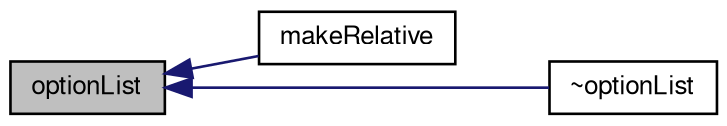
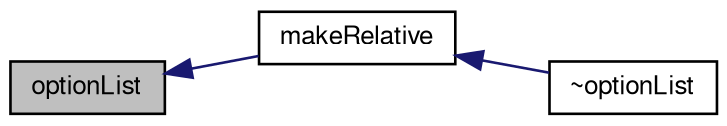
edge "~optionList" -> "optionList": now "~optionList" -> "makeRelative"
